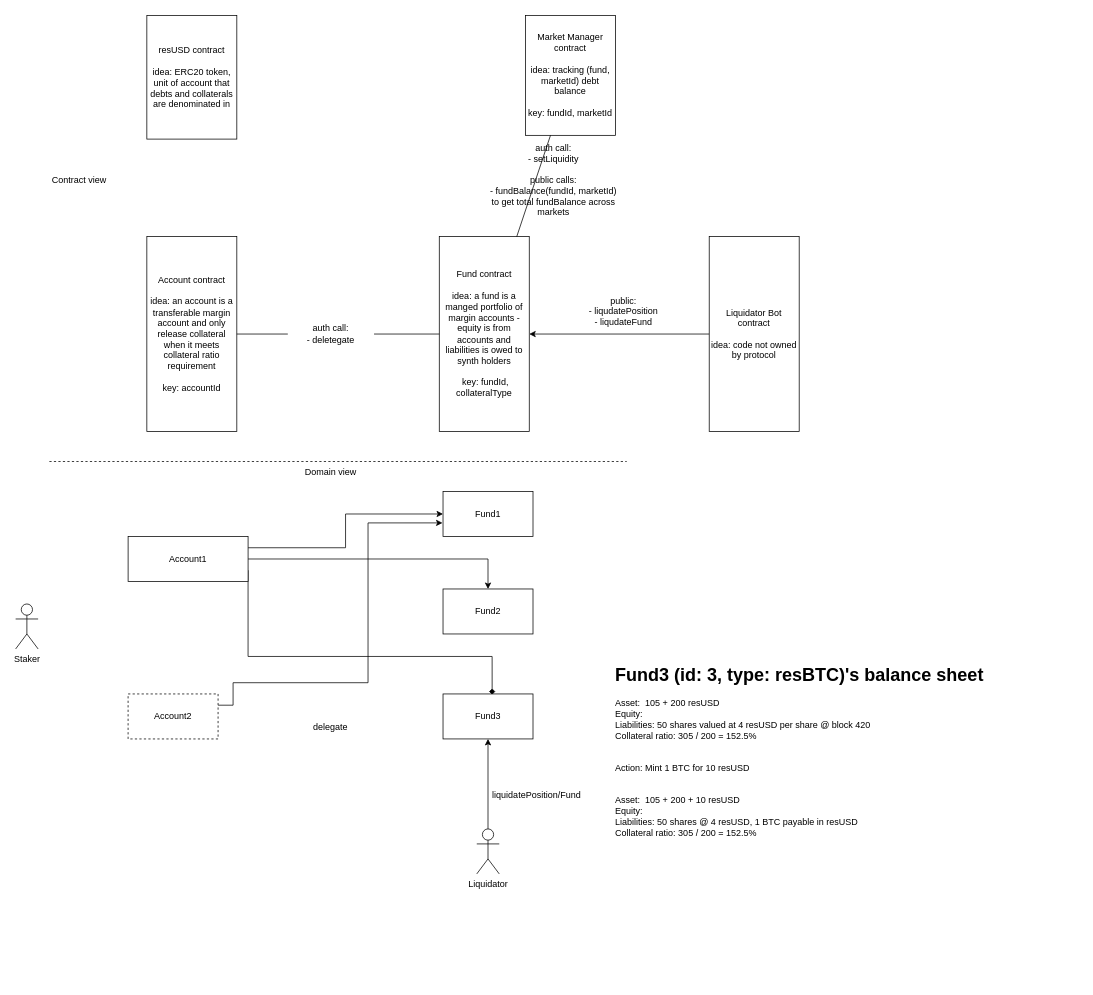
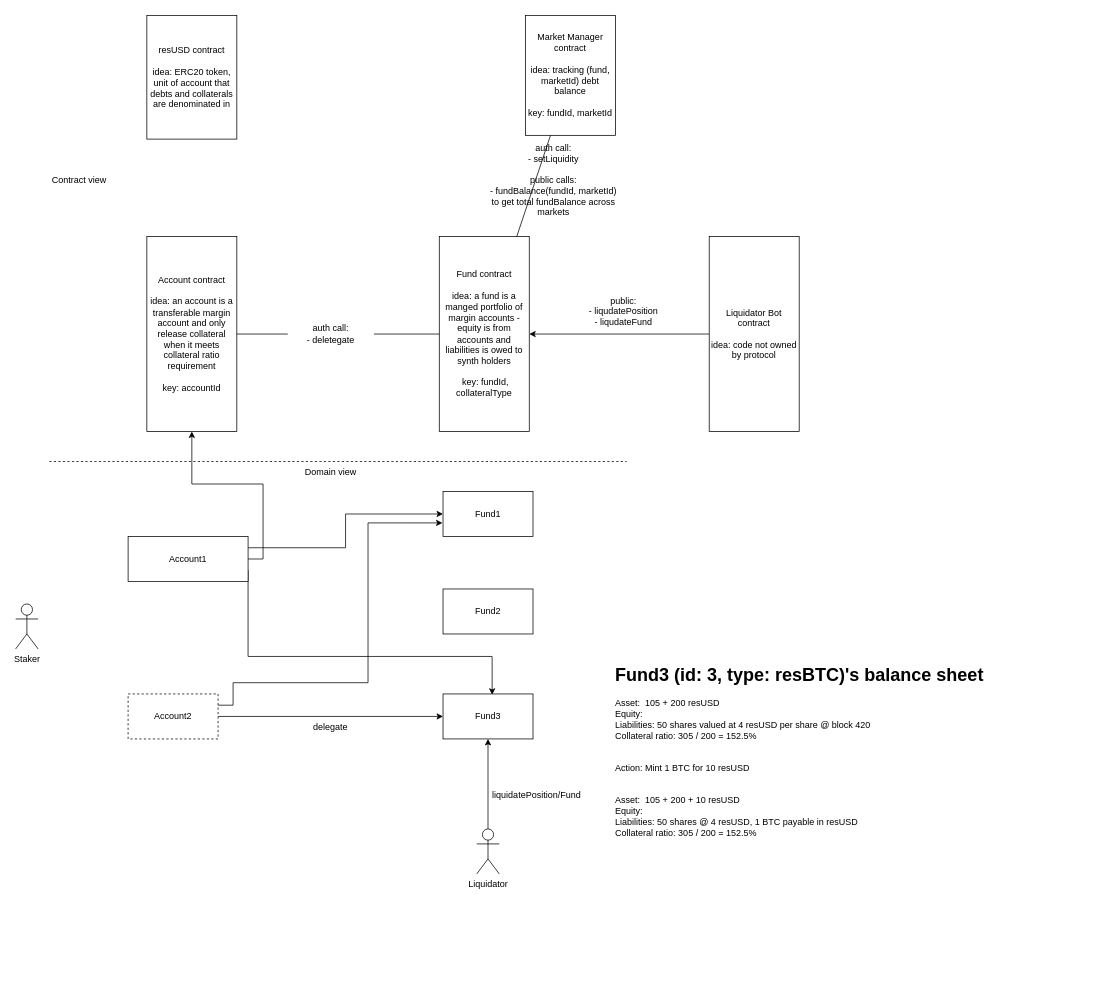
edge "Account1" -> "Fund2": now "Account1" -> "Account contract idea: an account is a transferable margin account and only release collateral when it meets collateral ratio requirement key: accountId"
edge "Account1" -> "Fund3": arrowhead diamond -> classic
edge "Account2" -> "Fund3": added
